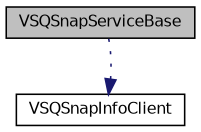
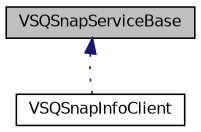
edge "VSQSnapServiceBase" -> "VSQSnapInfoClient": reversed
